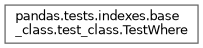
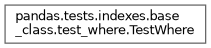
node "pandas.tests.indexes.base _class.test_class.TestWhere": label "pandas.tests.indexes.base _class.test_class.TestWhere" -> "pandas.tests.indexes.base _class.test_where.TestWhere"
